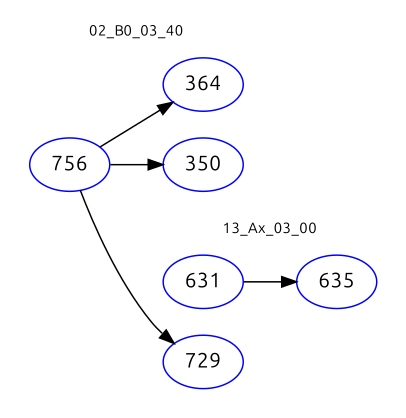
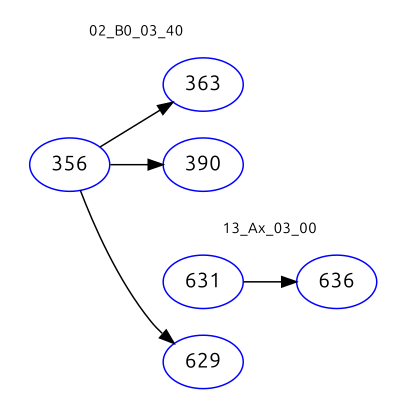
node "364": label "364" -> "363"
node "756": label "756" -> "356"
node "350": label "350" -> "390"
node "635": label "635" -> "636"
node "729": label "729" -> "629"
